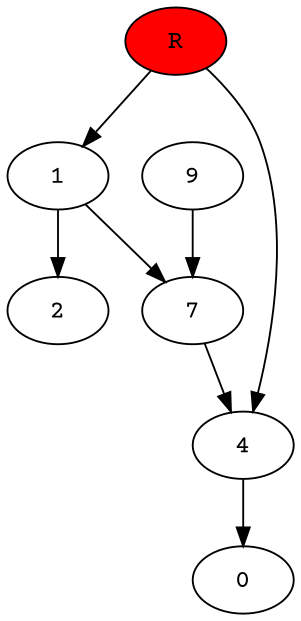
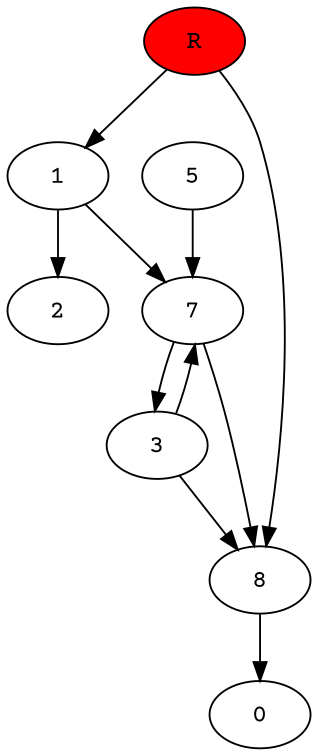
node "9": label "9" -> "5"
node "3": added
node "4": label "4" -> "8"
